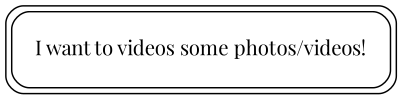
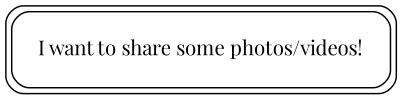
node "I want to videos some photos/videos!": label "I want to videos some photos/videos!" -> "I want to share some photos/videos!"
